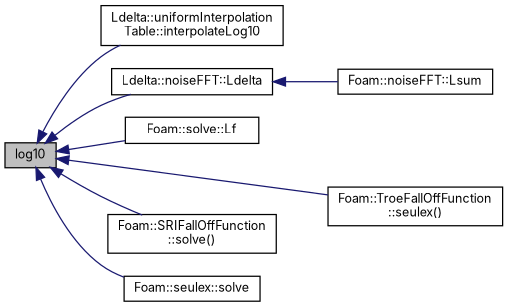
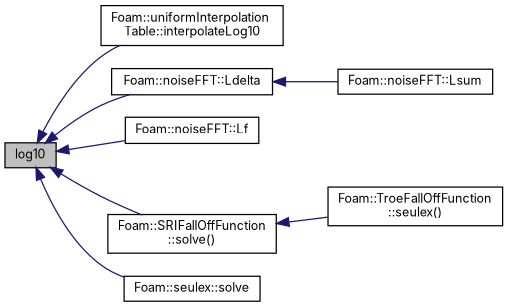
node "Ldelta::uniformInterpolation Table::interpolateLog10": label "Ldelta::uniformInterpolation Table::interpolateLog10" -> "Foam::uniformInterpolation Table::interpolateLog10"
node "Ldelta::noiseFFT::Ldelta": label "Ldelta::noiseFFT::Ldelta" -> "Foam::noiseFFT::Ldelta"
node "Foam::solve::Lf": label "Foam::solve::Lf" -> "Foam::noiseFFT::Lf"
edge "Foam::TroeFallOffFunction ::seulex()" -> "log10": now "Foam::TroeFallOffFunction ::seulex()" -> "Foam::SRIFallOffFunction ::solve()"
